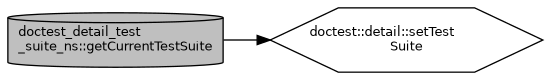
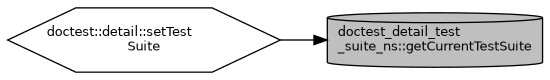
edge "doctest_detail_test _suite_ns::getCurrentTestSuite" -> "doctest::detail::setTest Suite": reversed
